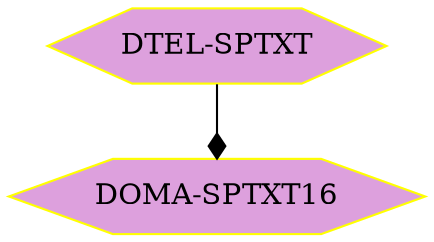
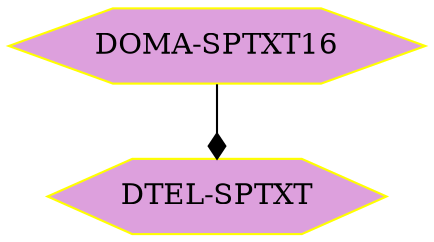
edge "DTEL-SPTXT" -> "DOMA-SPTXT16": reversed
